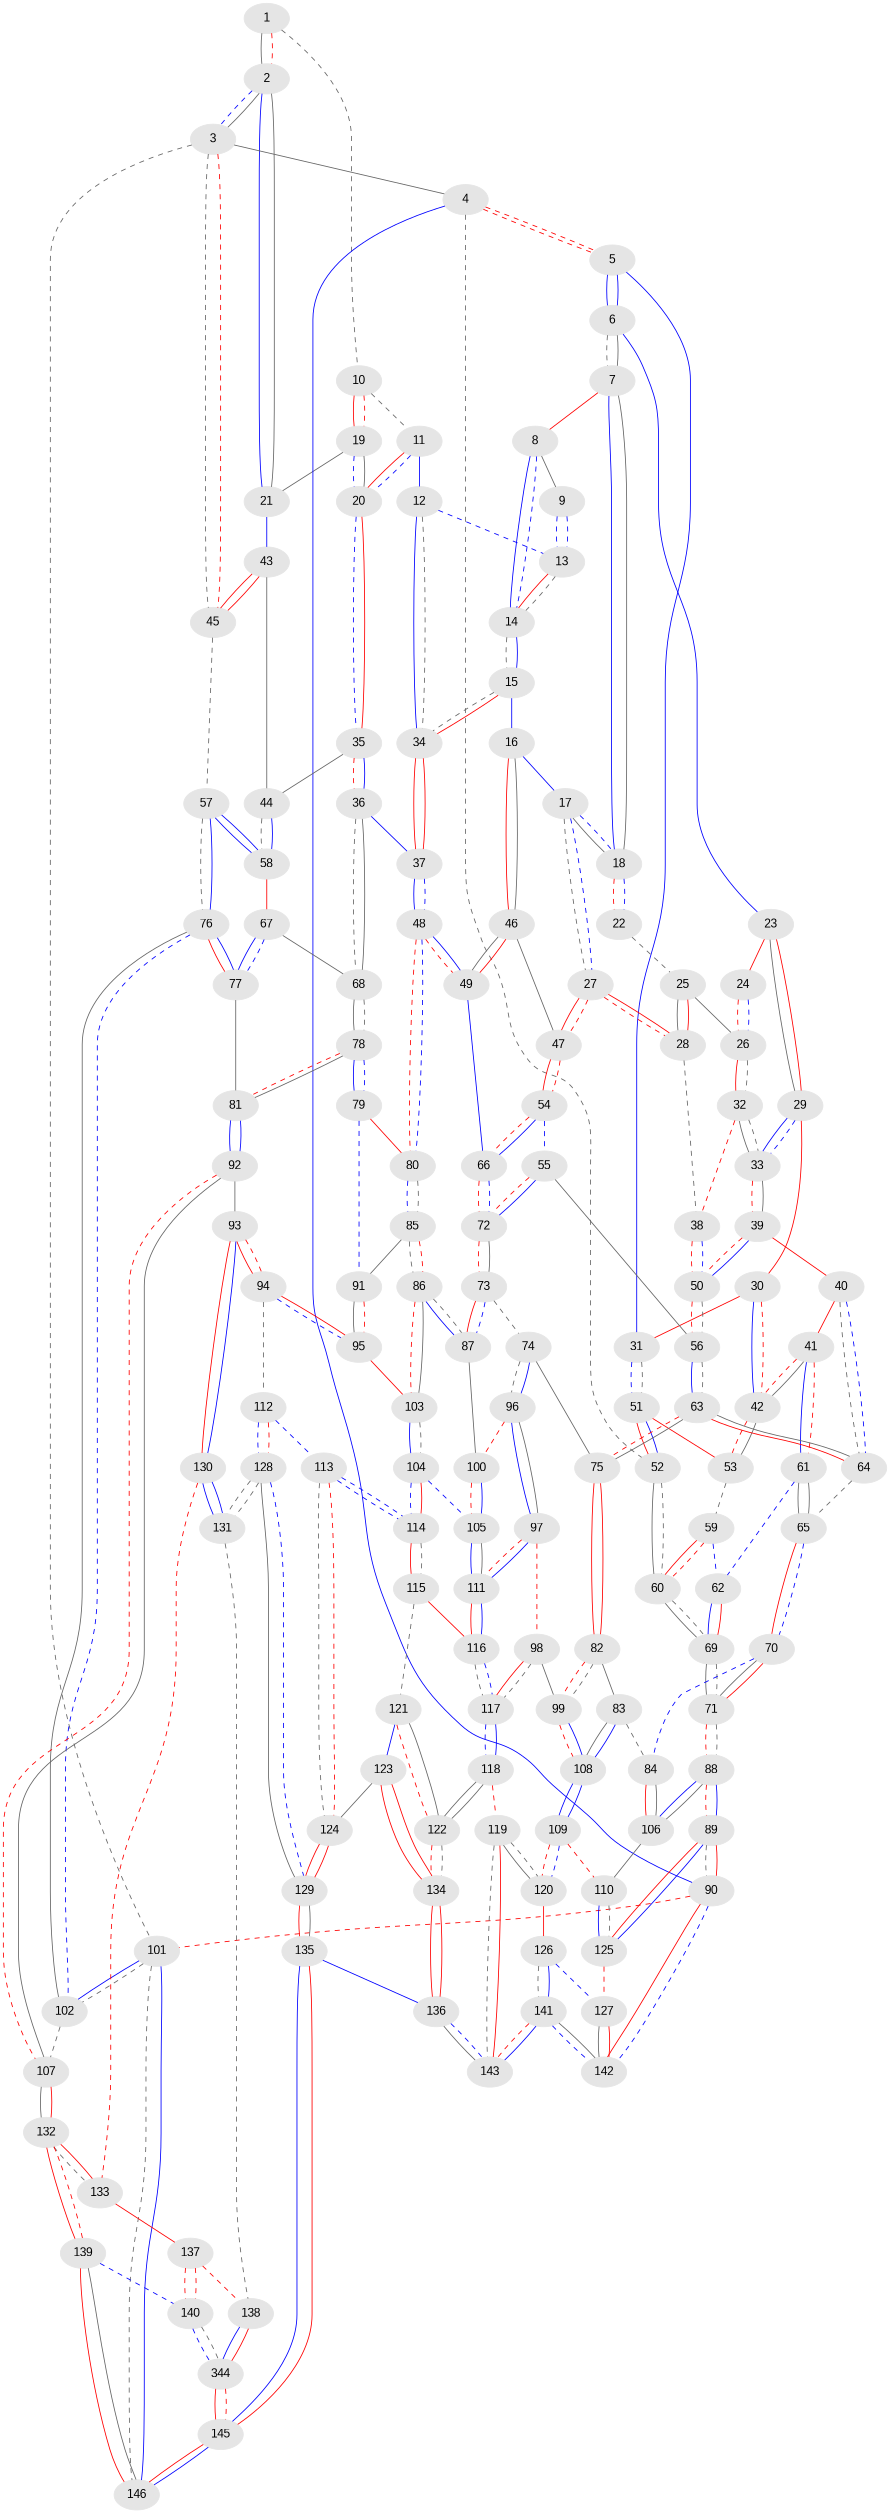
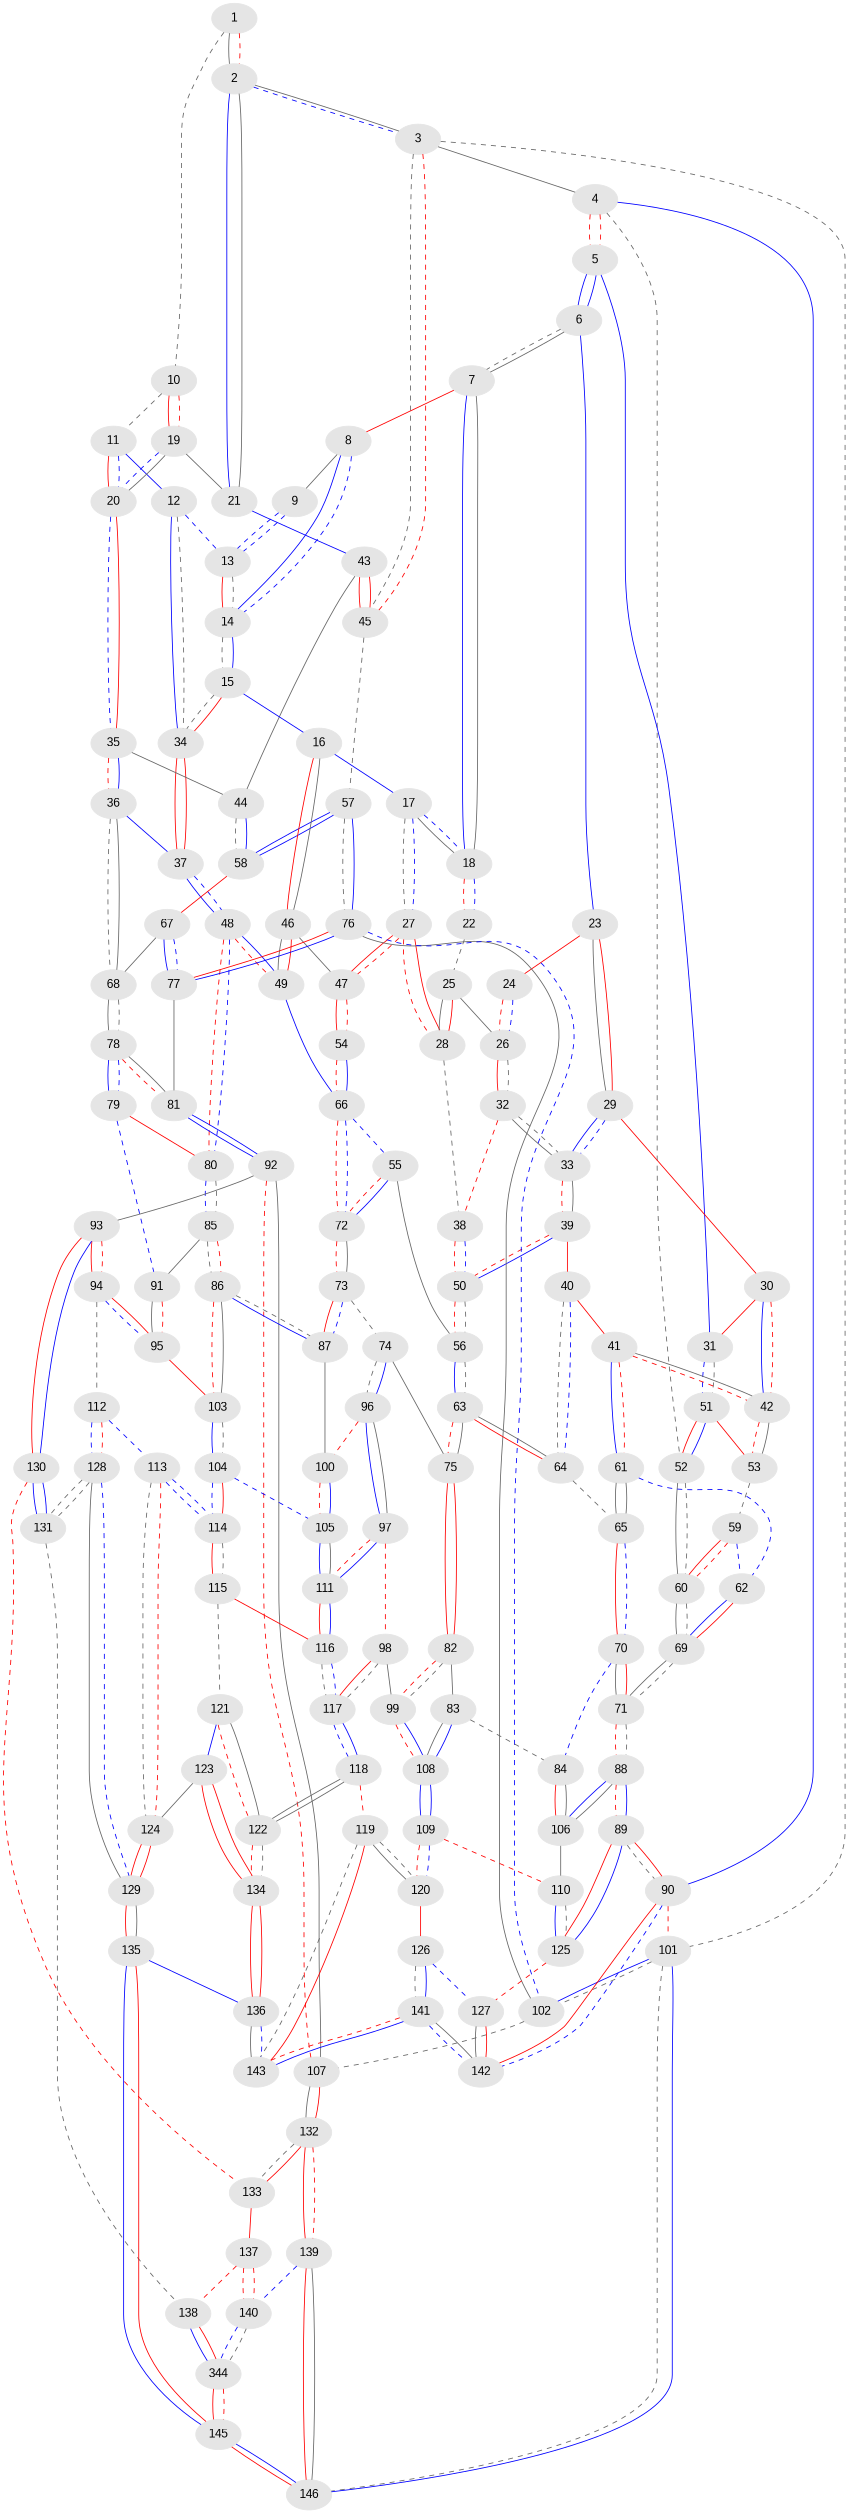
edge "54" -- "55": now "66" -- "55"
